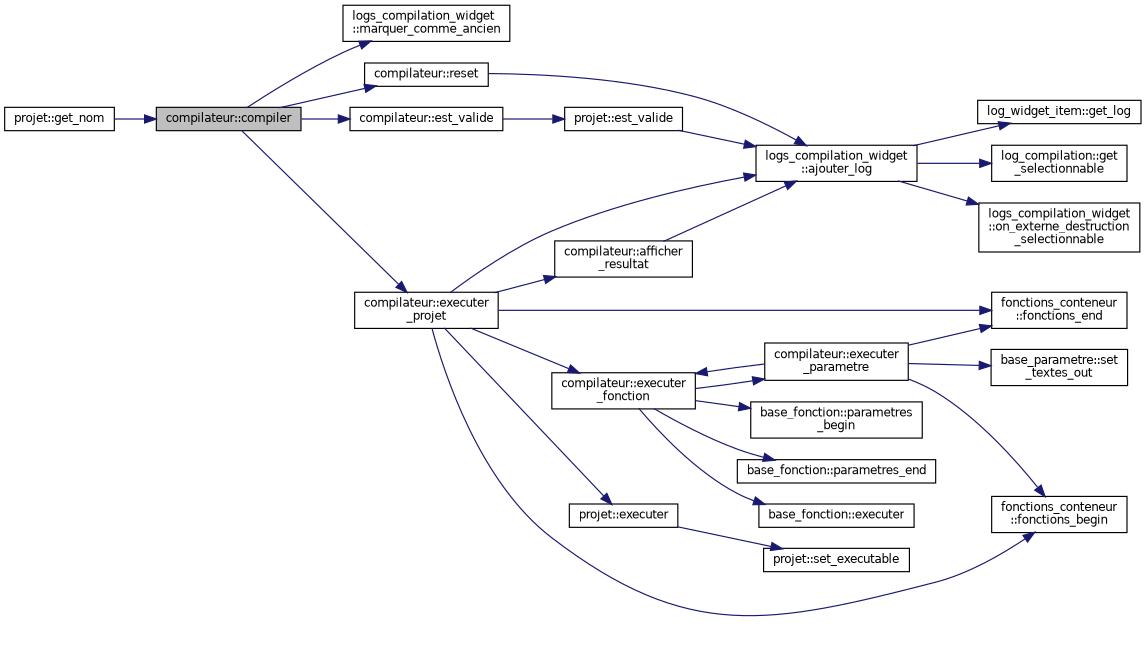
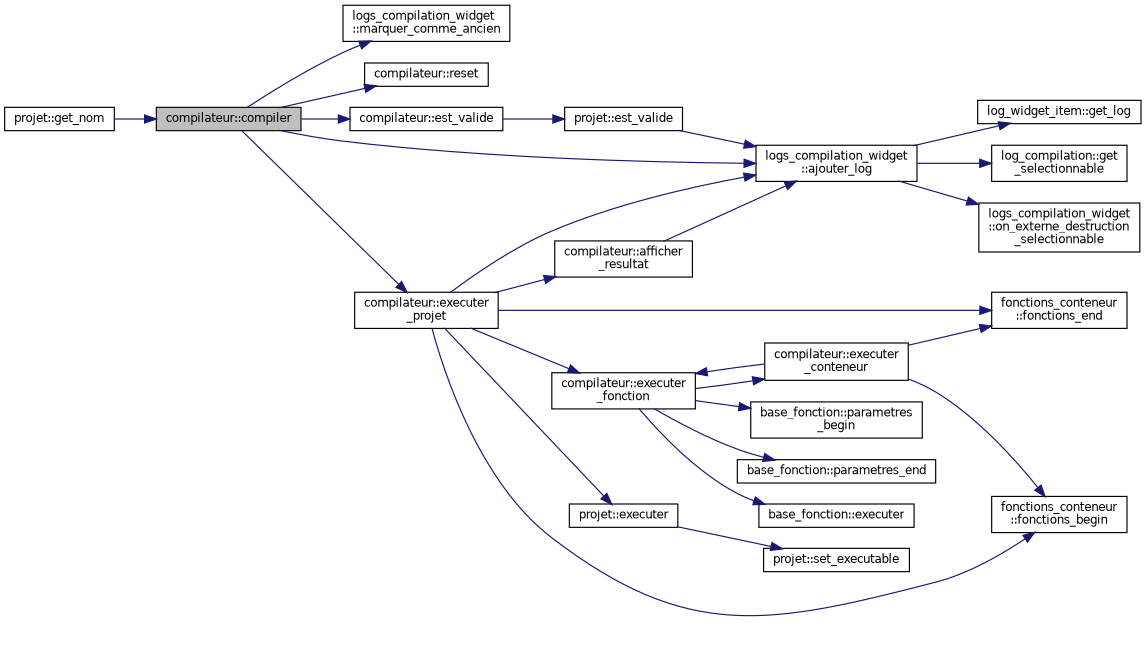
edge "compilateur::reset" -> "logs_compilation_widget ::ajouter_log": now "compilateur::compiler" -> "logs_compilation_widget ::ajouter_log"
node "compilateur::executer _parametre": label "compilateur::executer _parametre" -> "compilateur::executer _conteneur"
node "base_parametre::set _textes_out": removed
